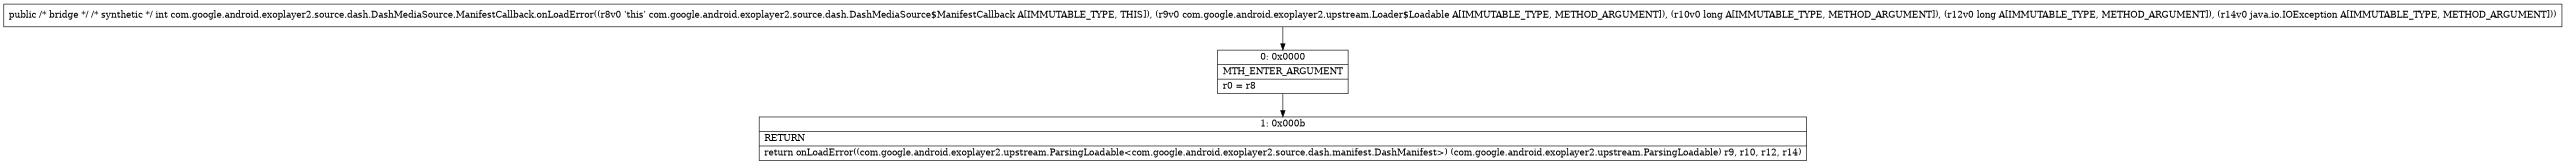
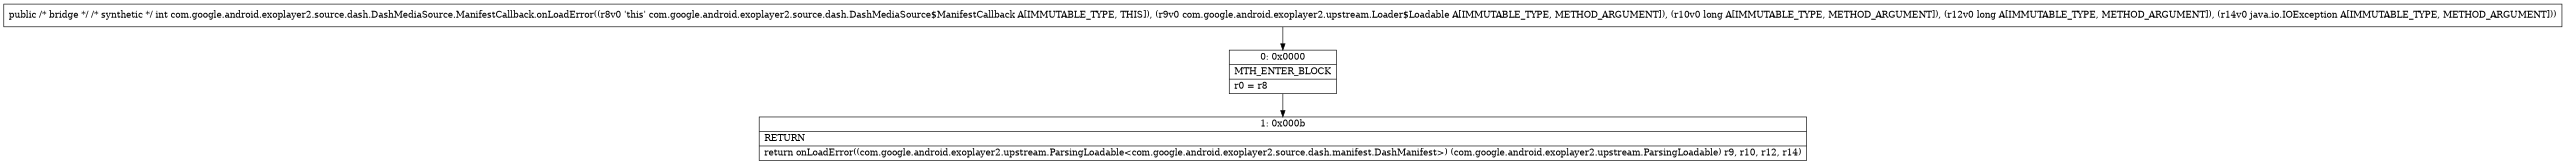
node "0: 0x0000": text "MTH_ENTER_ARGUMENT" -> "MTH_ENTER_BLOCK"
